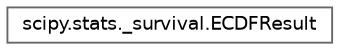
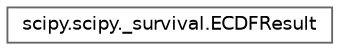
node "scipy.stats._survival.ECDFResult": label "scipy.stats._survival.ECDFResult" -> "scipy.scipy._survival.ECDFResult"
